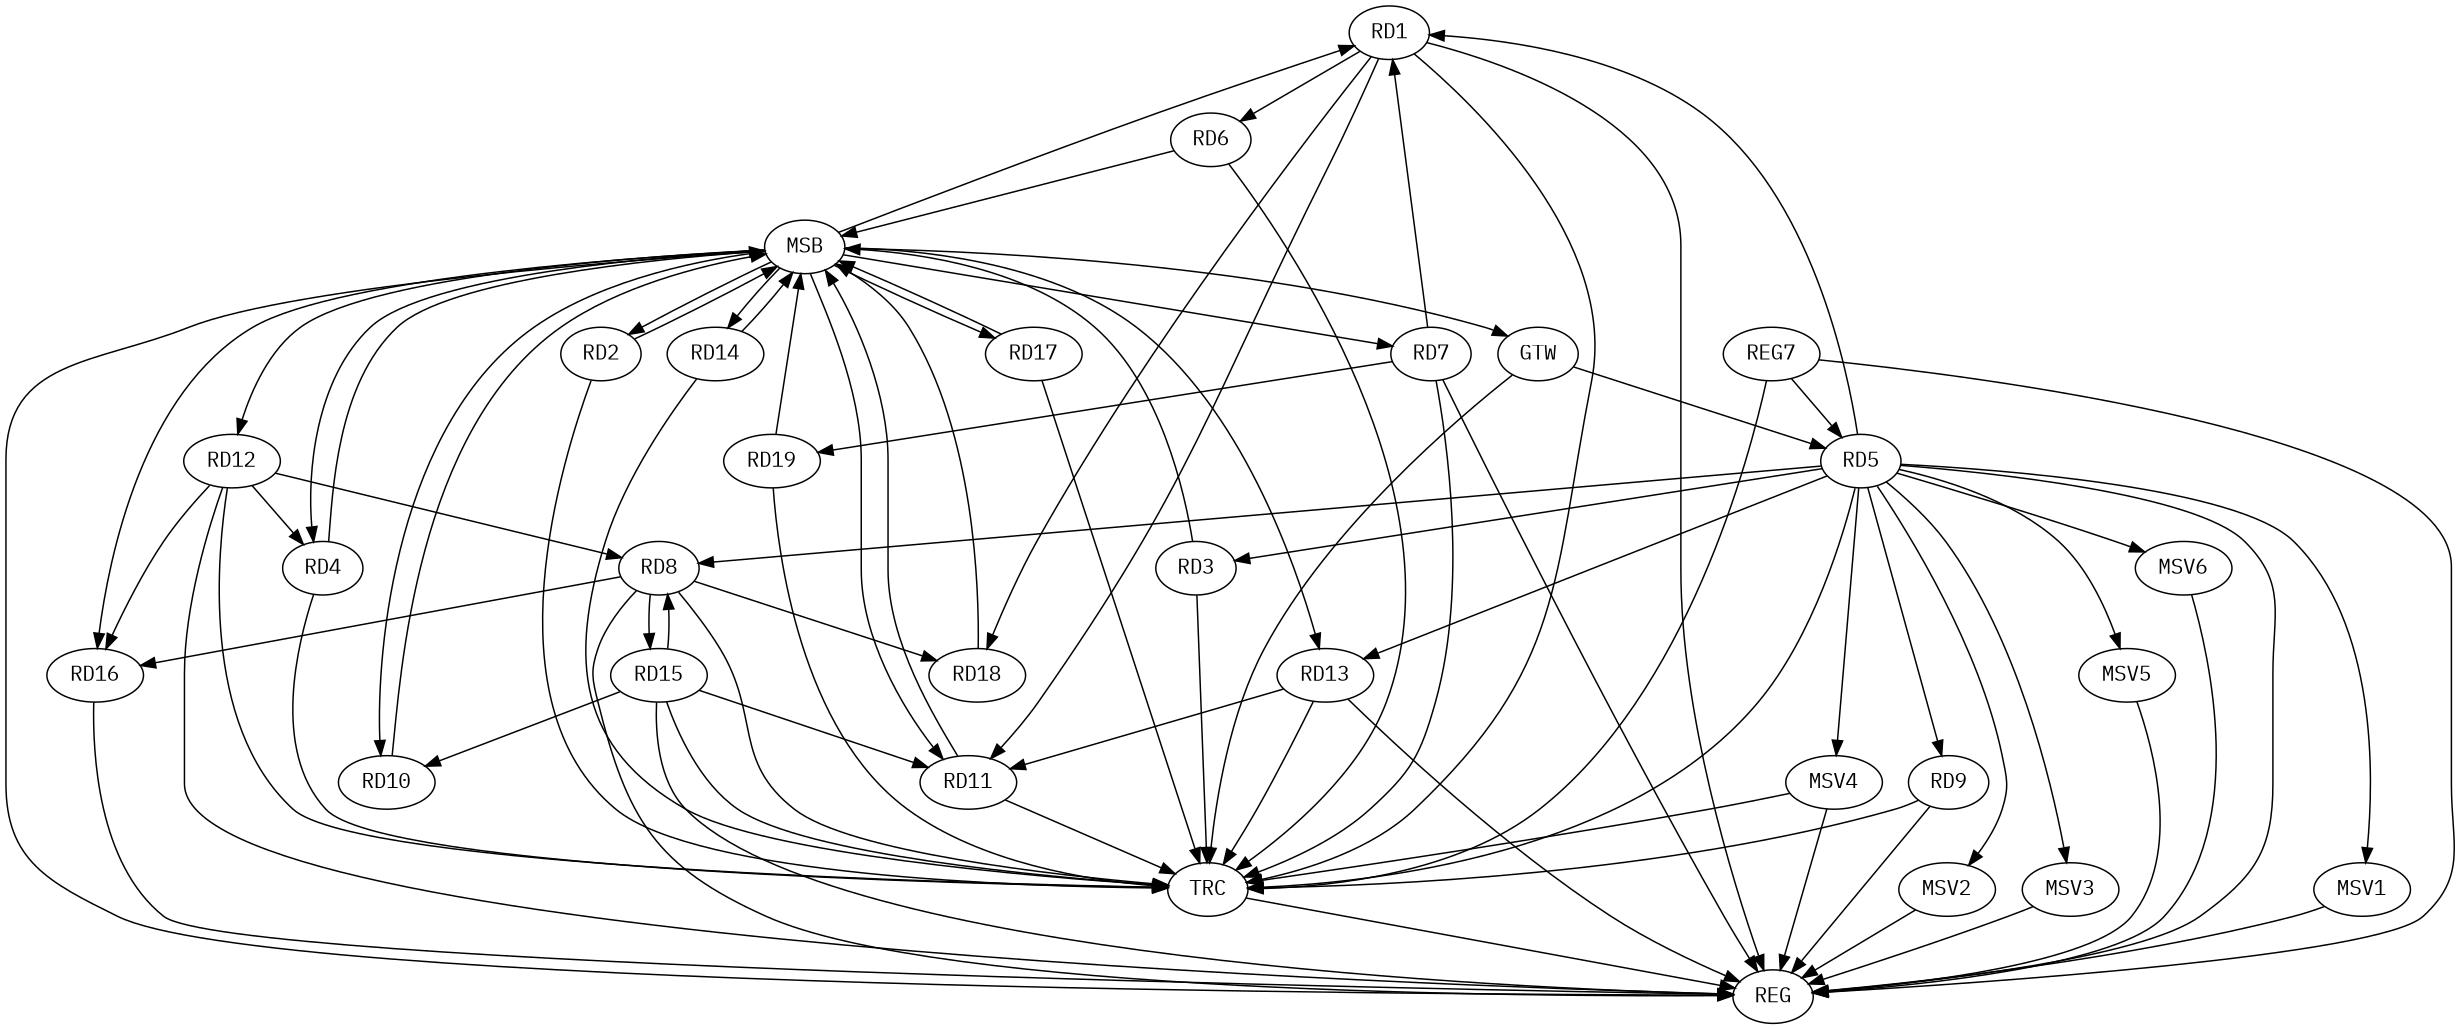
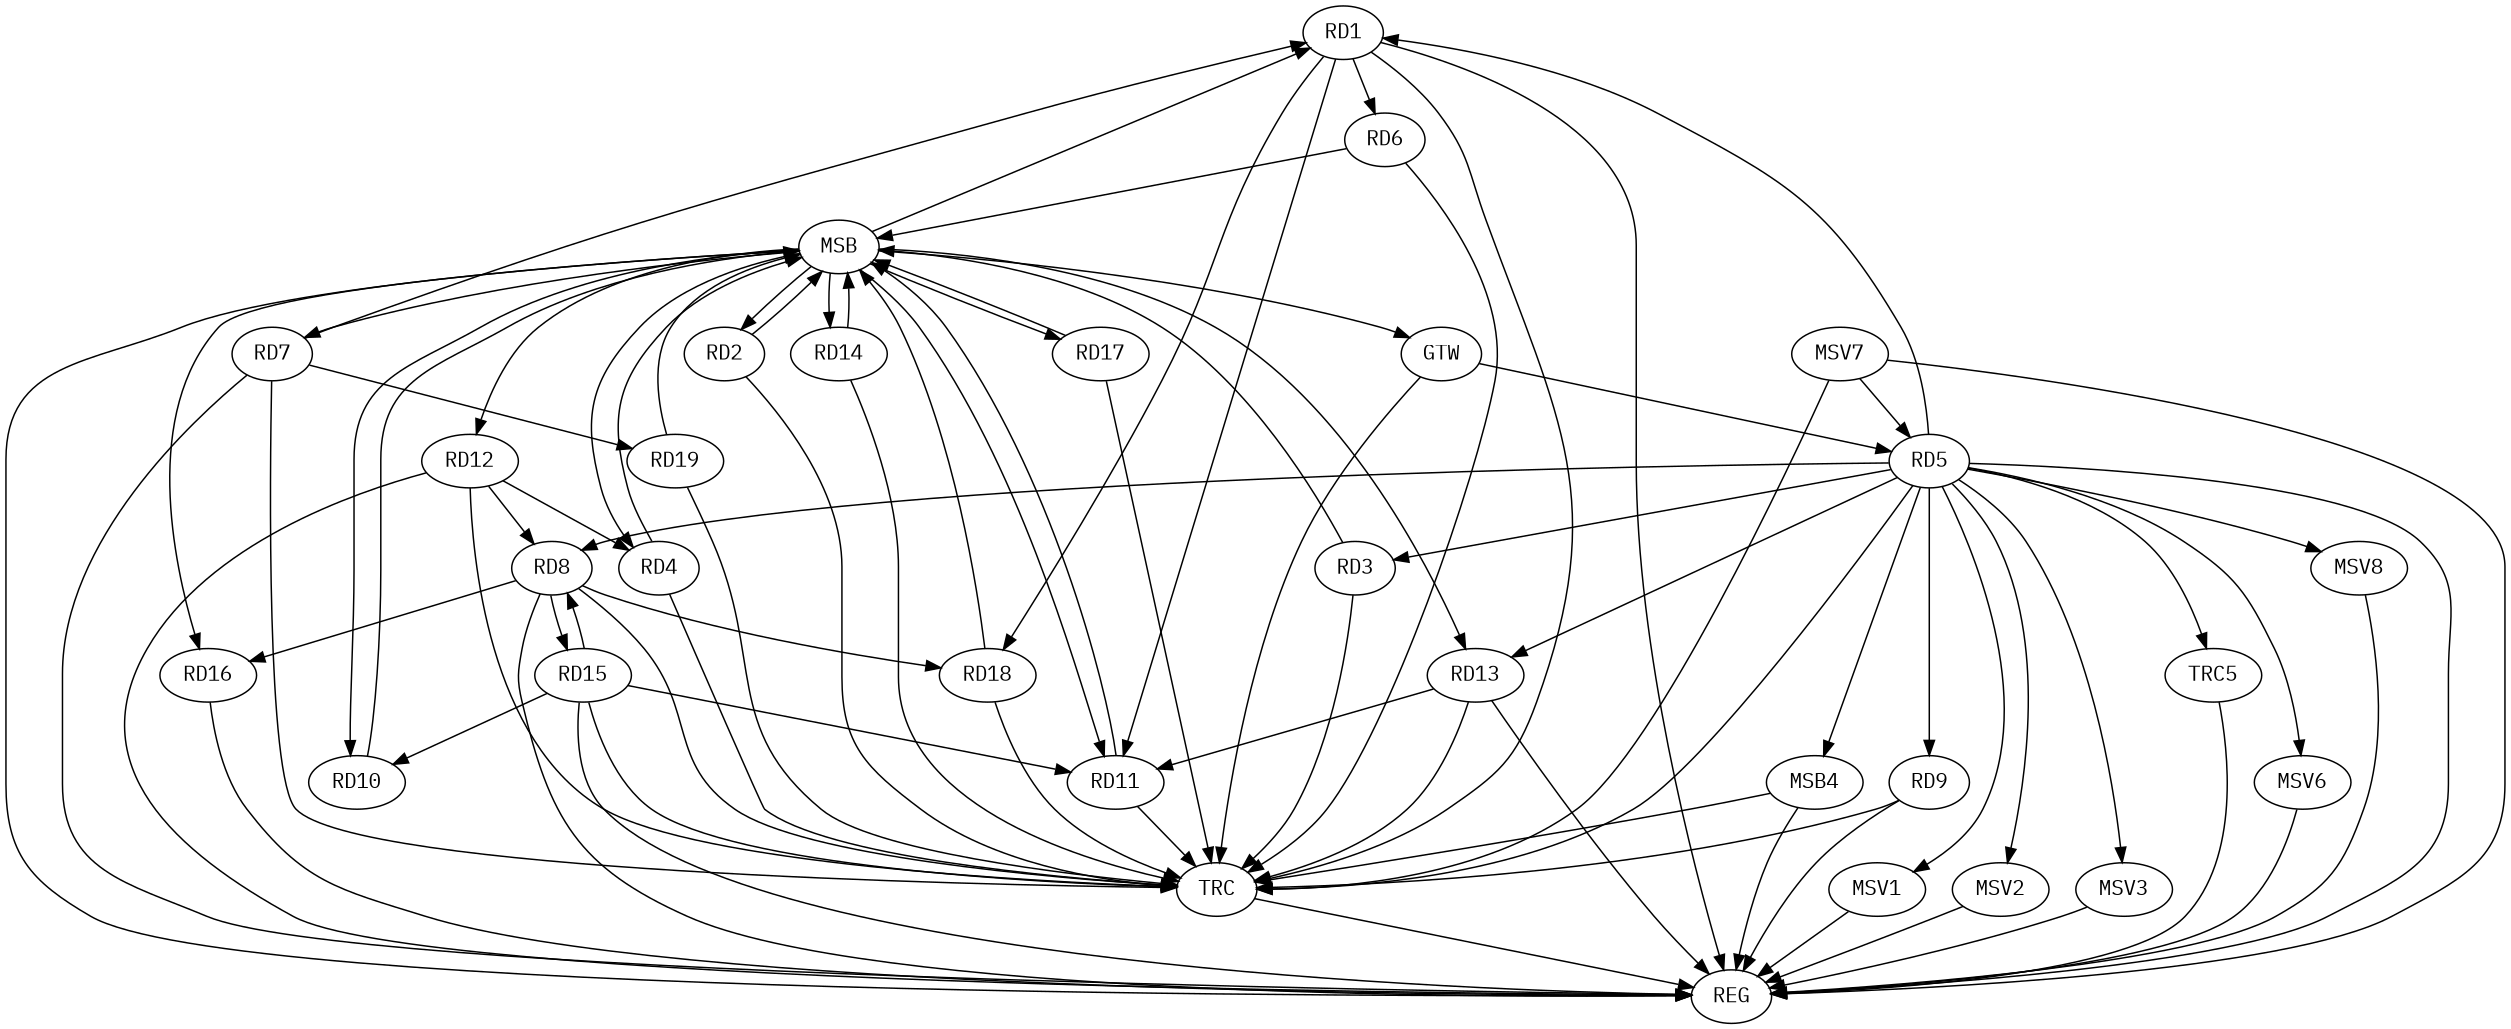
node "REG7": label "REG7" -> "MSV7"
edge "RD12" -> "RD16": removed
node "MSV8": added
node "MSV5": label "MSV5" -> "TRC5"
node "MSV4": label "MSV4" -> "MSB4"
edge "RD18" -> "TRC": added
